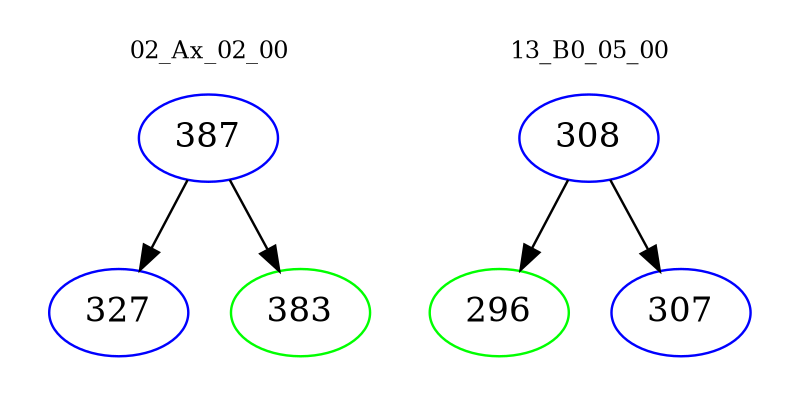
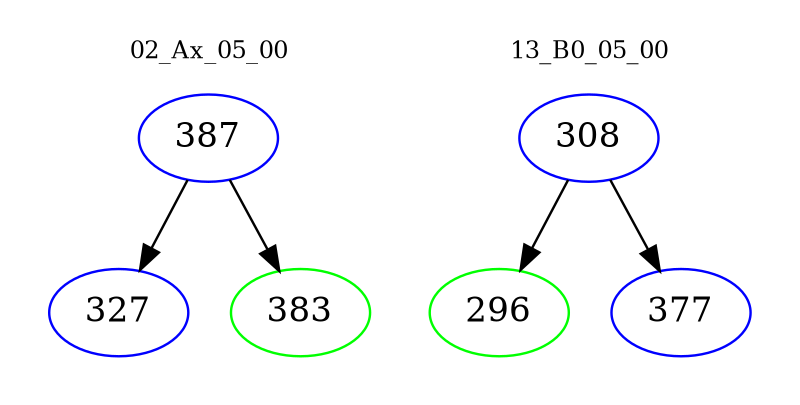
cluster "02_Ax_02_00": label "02_Ax_02_00" -> "02_Ax_05_00"
node "307": label "307" -> "377"
